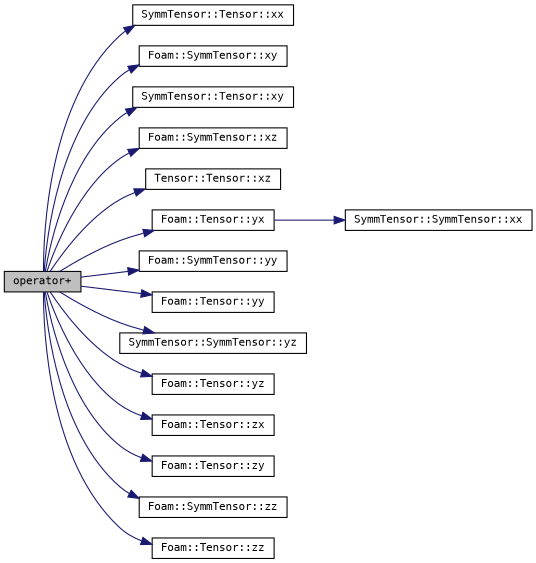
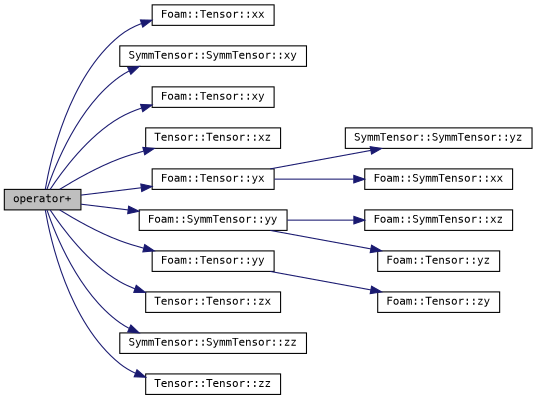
node "SymmTensor::Tensor::xx": label "SymmTensor::Tensor::xx" -> "Foam::Tensor::xx"
node "Foam::SymmTensor::xy": label "Foam::SymmTensor::xy" -> "SymmTensor::SymmTensor::xy"
node "SymmTensor::Tensor::xy": label "SymmTensor::Tensor::xy" -> "Foam::Tensor::xy"
edge "operator+" -> "Foam::SymmTensor::xz": now "Foam::SymmTensor::yy" -> "Foam::SymmTensor::xz"
node "SymmTensor::SymmTensor::xx": label "SymmTensor::SymmTensor::xx" -> "Foam::SymmTensor::xx"
edge "operator+" -> "SymmTensor::SymmTensor::yz": now "Foam::Tensor::yx" -> "SymmTensor::SymmTensor::yz"
edge "operator+" -> "Foam::Tensor::yz": now "Foam::SymmTensor::yy" -> "Foam::Tensor::yz"
edge "operator+" -> "Foam::Tensor::zy": now "Foam::Tensor::yy" -> "Foam::Tensor::zy"
node "Foam::Tensor::zx": label "Foam::Tensor::zx" -> "Tensor::Tensor::zx"
node "Foam::SymmTensor::zz": label "Foam::SymmTensor::zz" -> "SymmTensor::SymmTensor::zz"
node "Foam::Tensor::zz": label "Foam::Tensor::zz" -> "Tensor::Tensor::zz"
